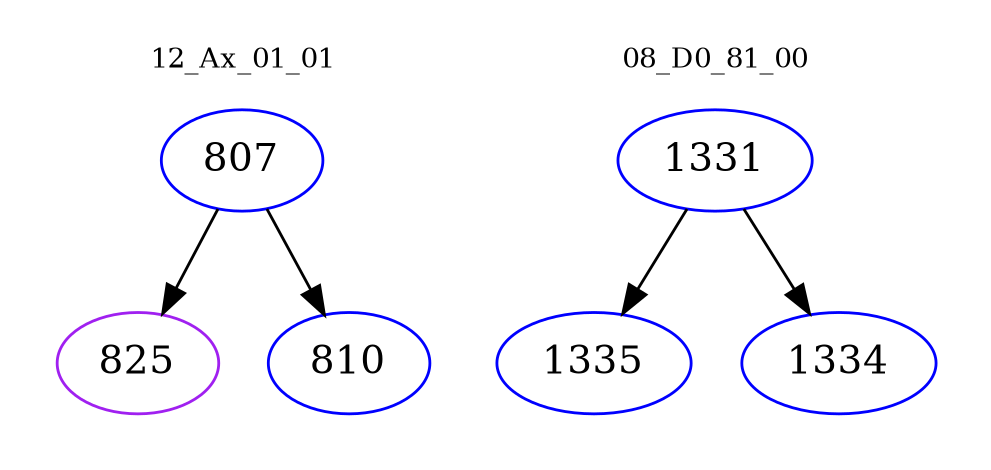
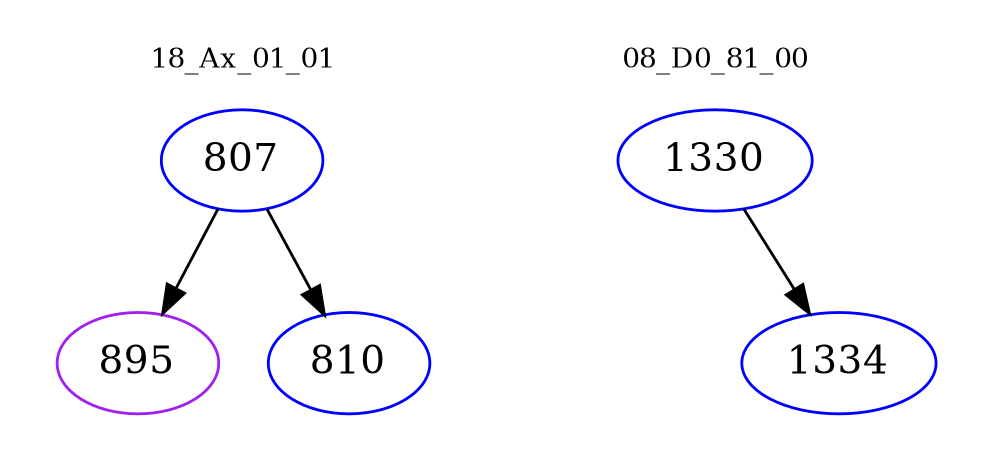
cluster "12_Ax_01_01": label "12_Ax_01_01" -> "18_Ax_01_01"
node "1331": label "1331" -> "1330"
node "825": label "825" -> "895"
node "1335": removed
